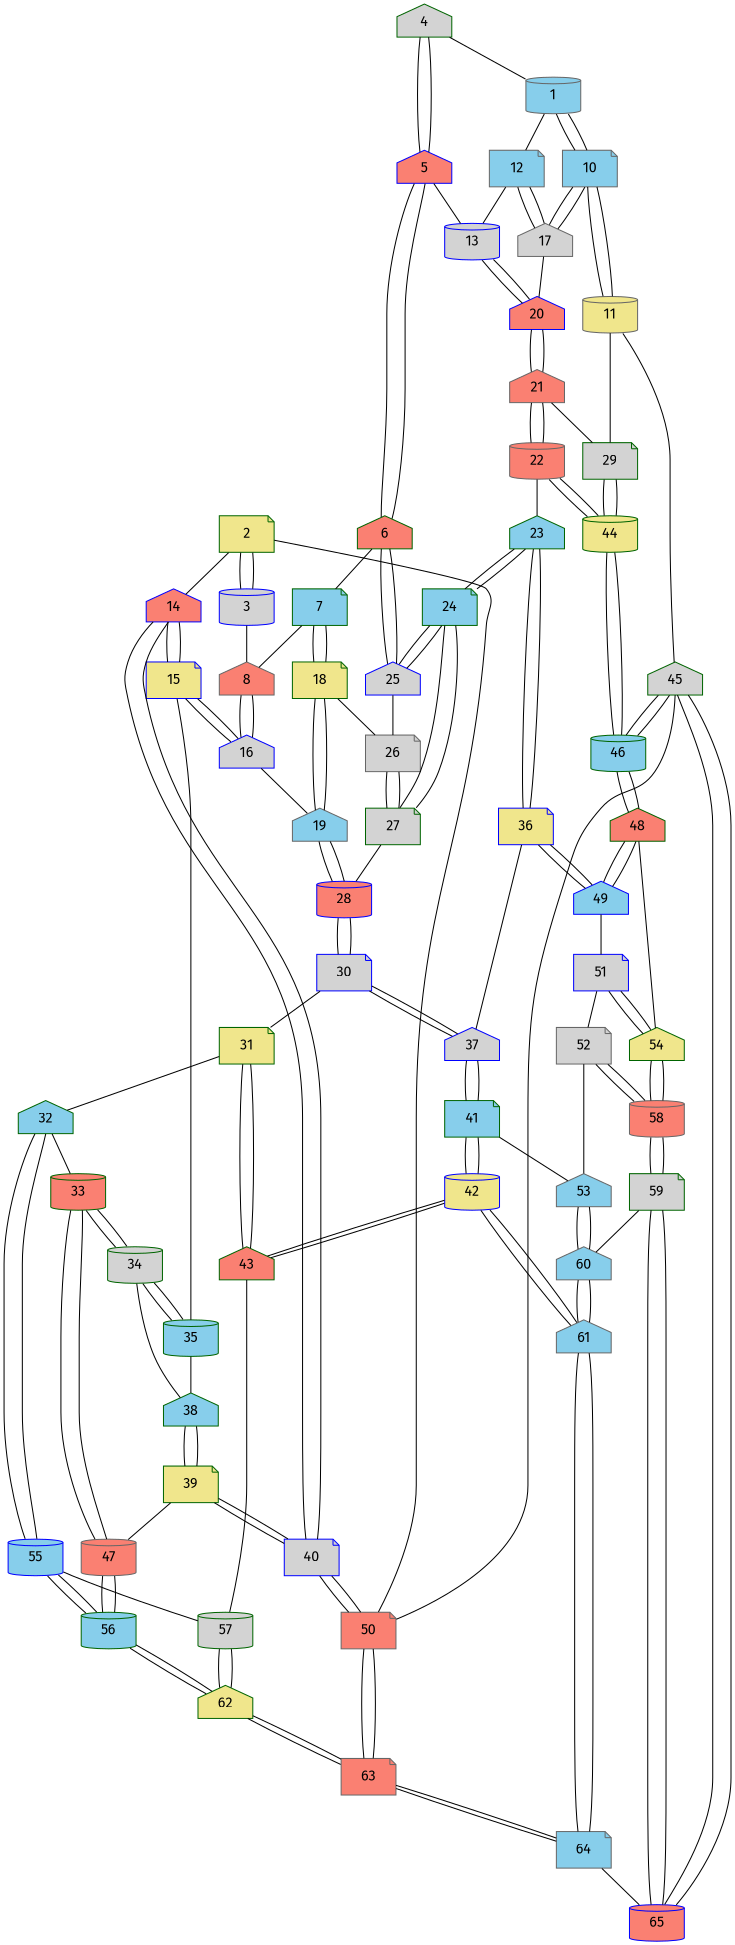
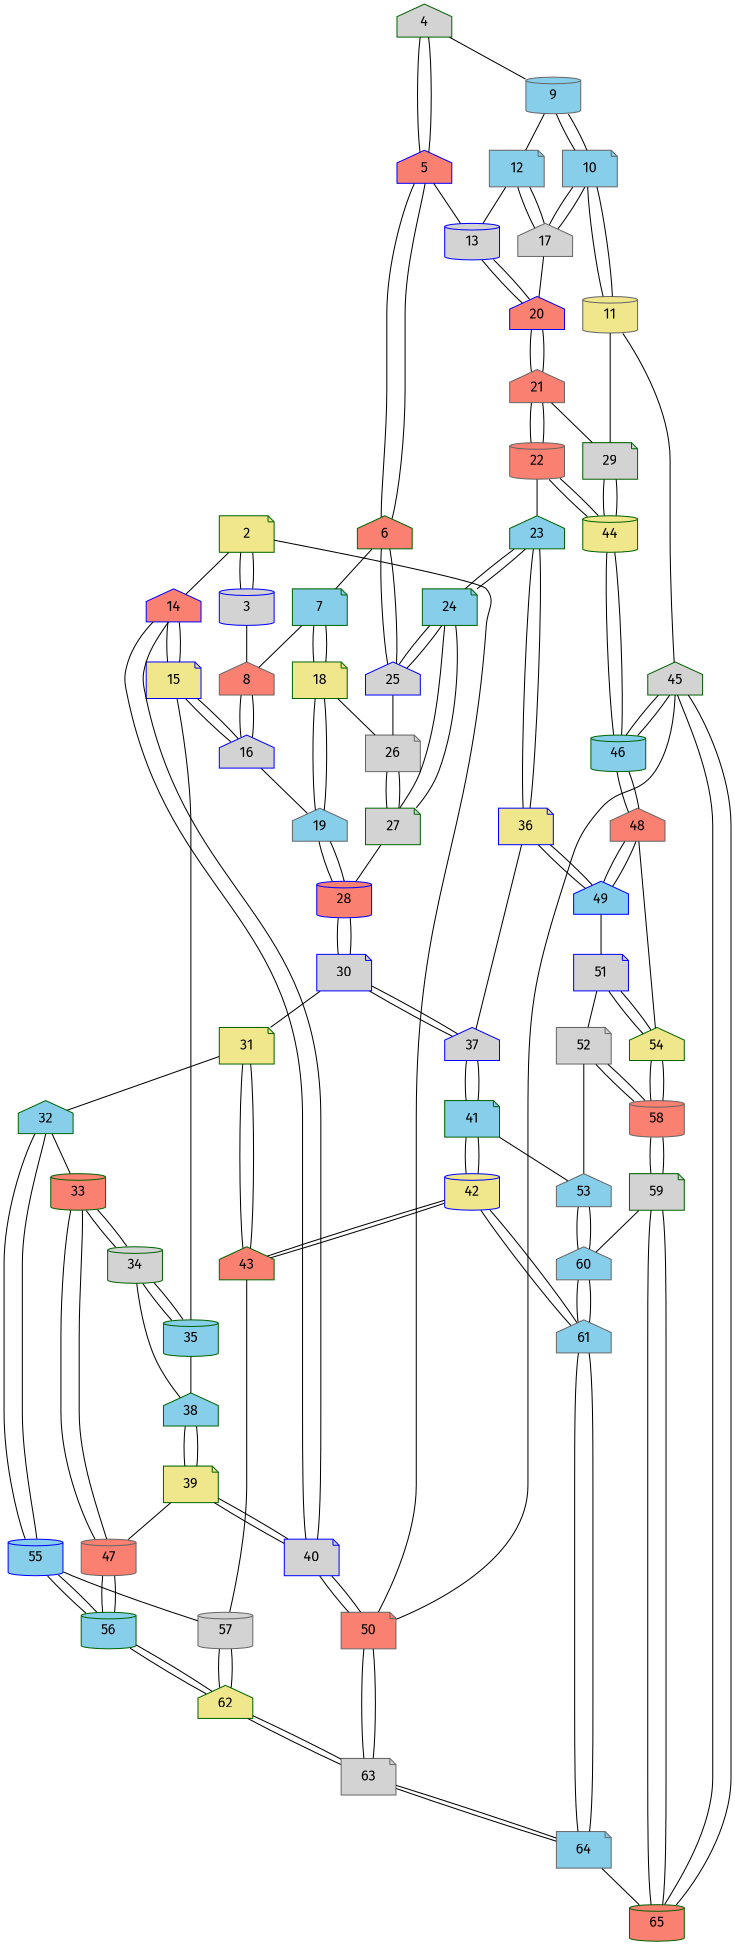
node "1": label "1" -> "9"
node "48": color darkgreen -> gray40
node "57": color darkgreen -> gray40
node "63": fillcolor salmon -> lightgrey
node "65": color blue -> darkgreen
